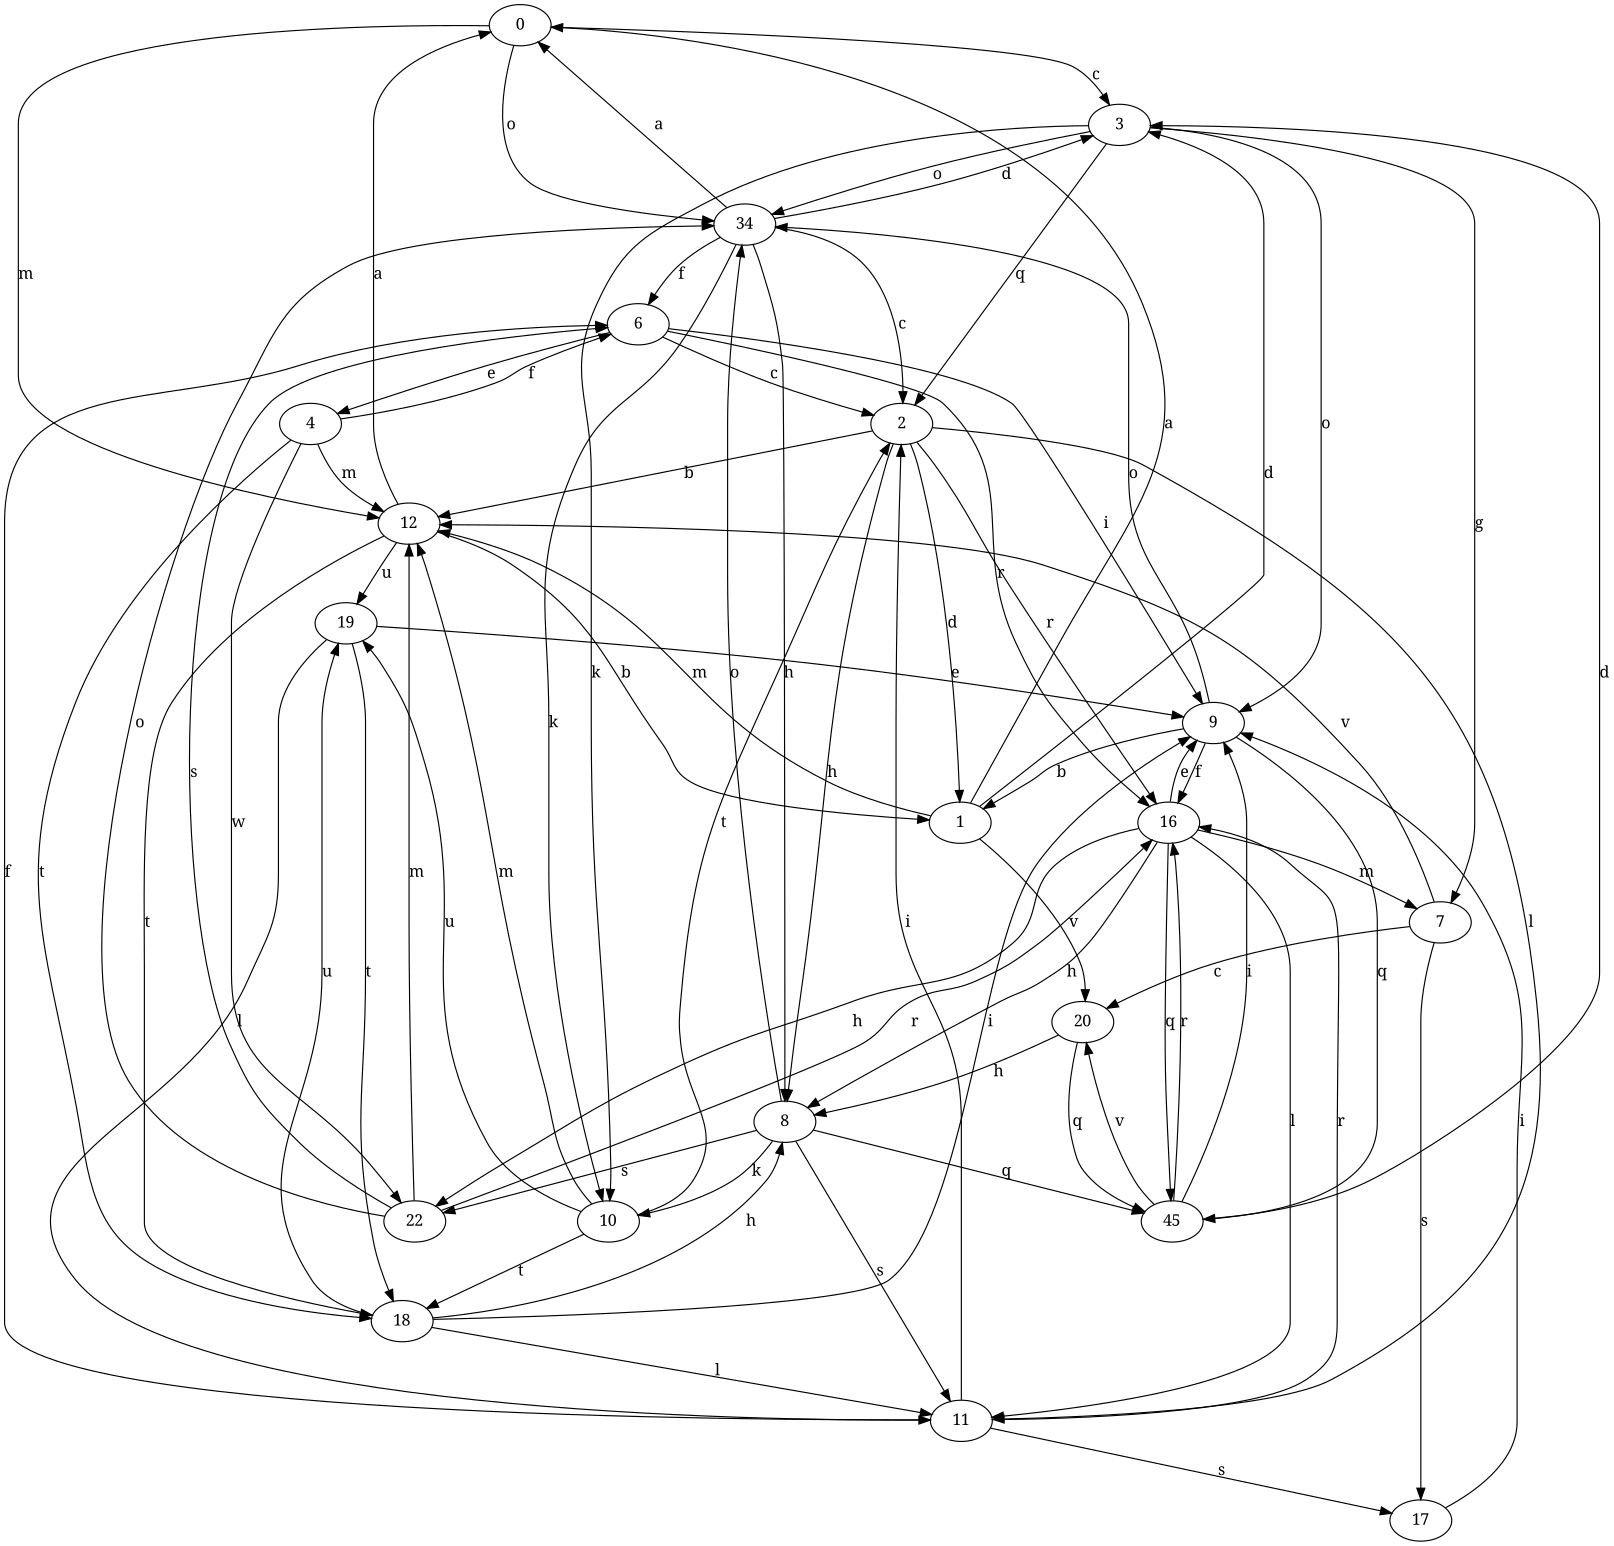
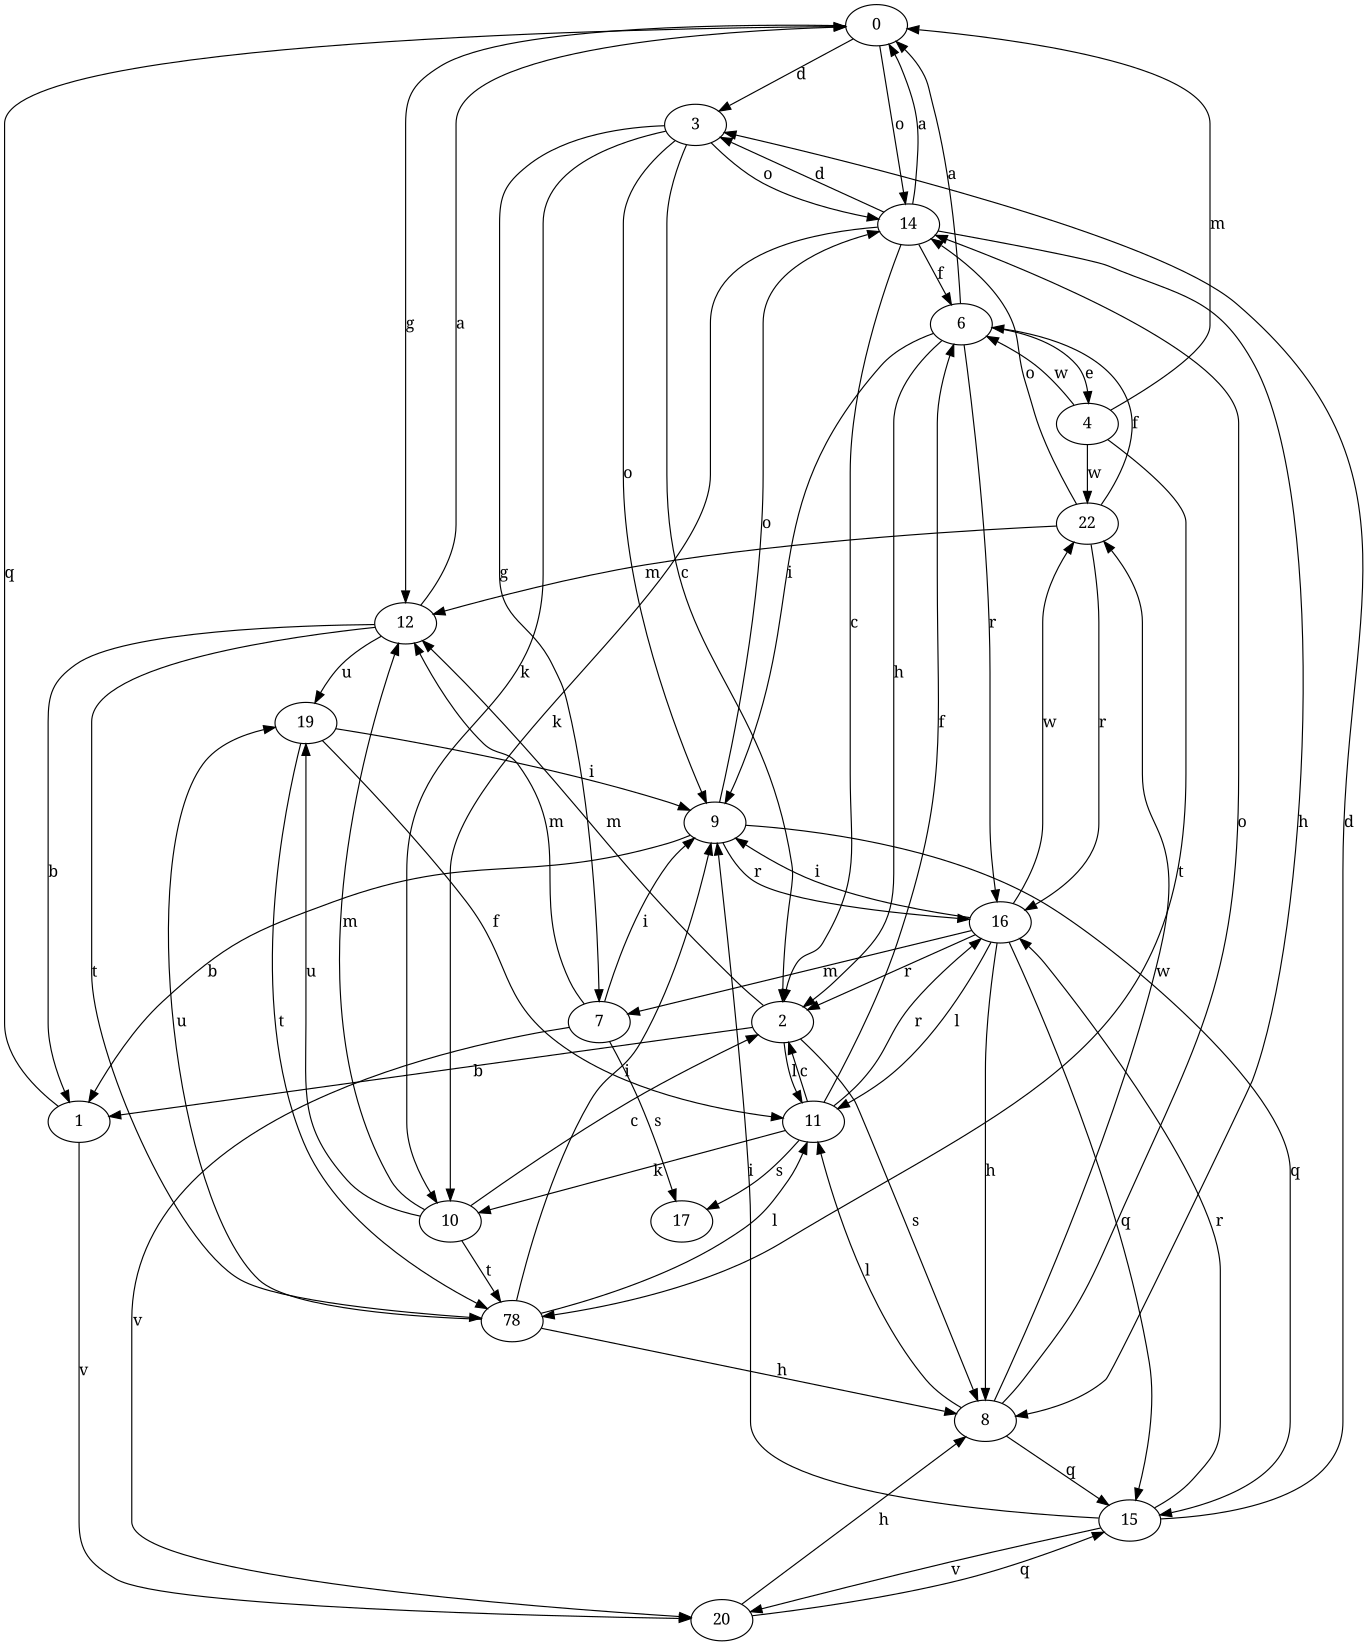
edge "0" -> "3": label "c" -> "d"
edge "6" -> "0": added, label "a"
node "34": label "34" -> "14"
edge "0" -> "12": label "m" -> "g"
edge "3" -> "2": label "q" -> "c"
edge "4" -> "6": label "f" -> "w"
edge "6" -> "2": label "c" -> "h"
edge "1" -> "0": label "a" -> "q"
edge "2" -> "12": label "b" -> "m"
edge "4" -> "12": now "4" -> "0"
edge "1" -> "3": removed, label "d"
edge "2" -> "16": reversed
edge "2" -> "1": label "d" -> "b"
edge "19" -> "9": label "e" -> "i"
edge "1" -> "12": removed, label "m"
edge "7" -> "12": label "v" -> "m"
edge "22" -> "6": label "s" -> "f"
edge "2" -> "8": label "h" -> "s"
edge "16" -> "9": label "e" -> "i"
edge "9" -> "16": label "f" -> "r"
edge "10" -> "2": label "t" -> "c"
edge "11" -> "2": label "i" -> "c"
edge "7" -> "20": label "c" -> "v"
edge "19" -> "11": label "l" -> "f"
edge "16" -> "22": label "h" -> "w"
edge "17" -> "9": now "7" -> "9"
edge "8" -> "22": label "s" -> "w"
edge "8" -> "10": now "11" -> "10"
node "45": label "45" -> "15"
edge "8" -> "11": label "s" -> "l"
node "18": label "18" -> "78"
